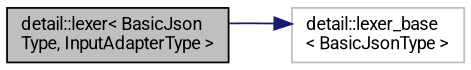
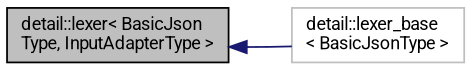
edge "detail::lexer< BasicJson Type, InputAdapterType >" -> "detail::lexer_base < BasicJsonType >": reversed
